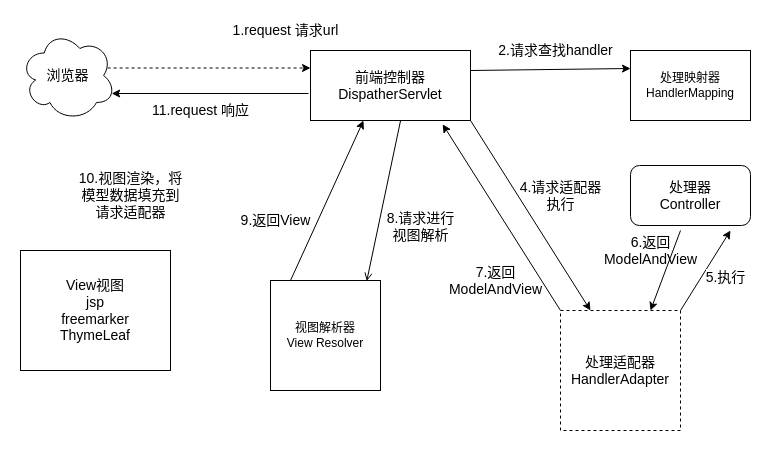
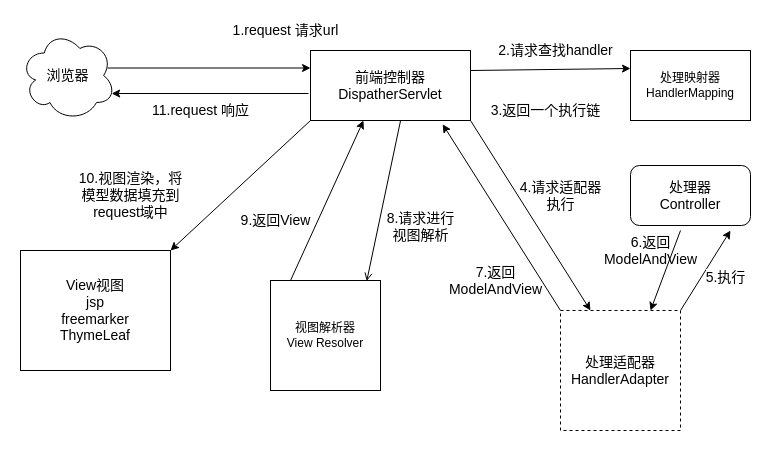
edge "浏览器" -> "前端控制器 DispatherServlet": style dashed -> solid
node "3.返回一个执行链": added
edge "前端控制器 DispatherServlet" -> "View视图 jsp freemarker ThymeLeaf": added
node "10.视图渲染，将 模型数据填充到 请求适配器": label "10.视图渲染，将 模型数据填充到 请求适配器" -> "10.视图渲染，将 模型数据填充到 request域中"
